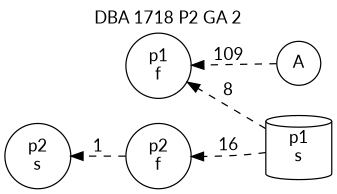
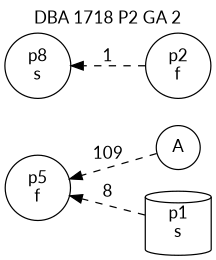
node "p1 f": label "p1 f" -> "p5 f"
edge "p1 s" -> "p2 f": removed, label "16"
node "p2 s": label "p2 s" -> "p8 s"
